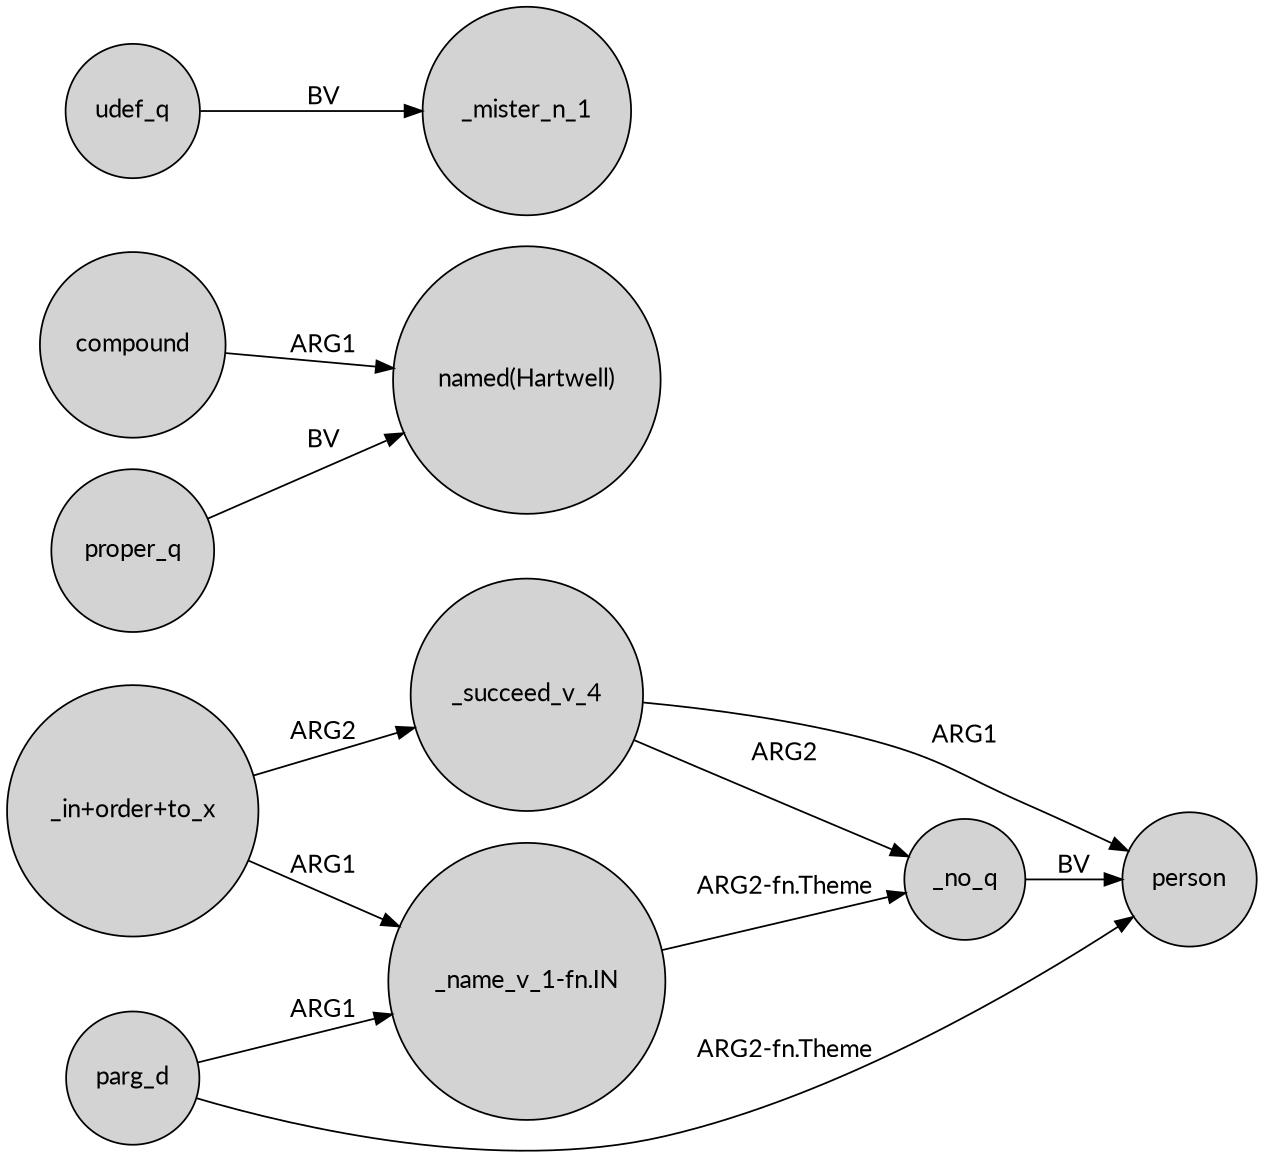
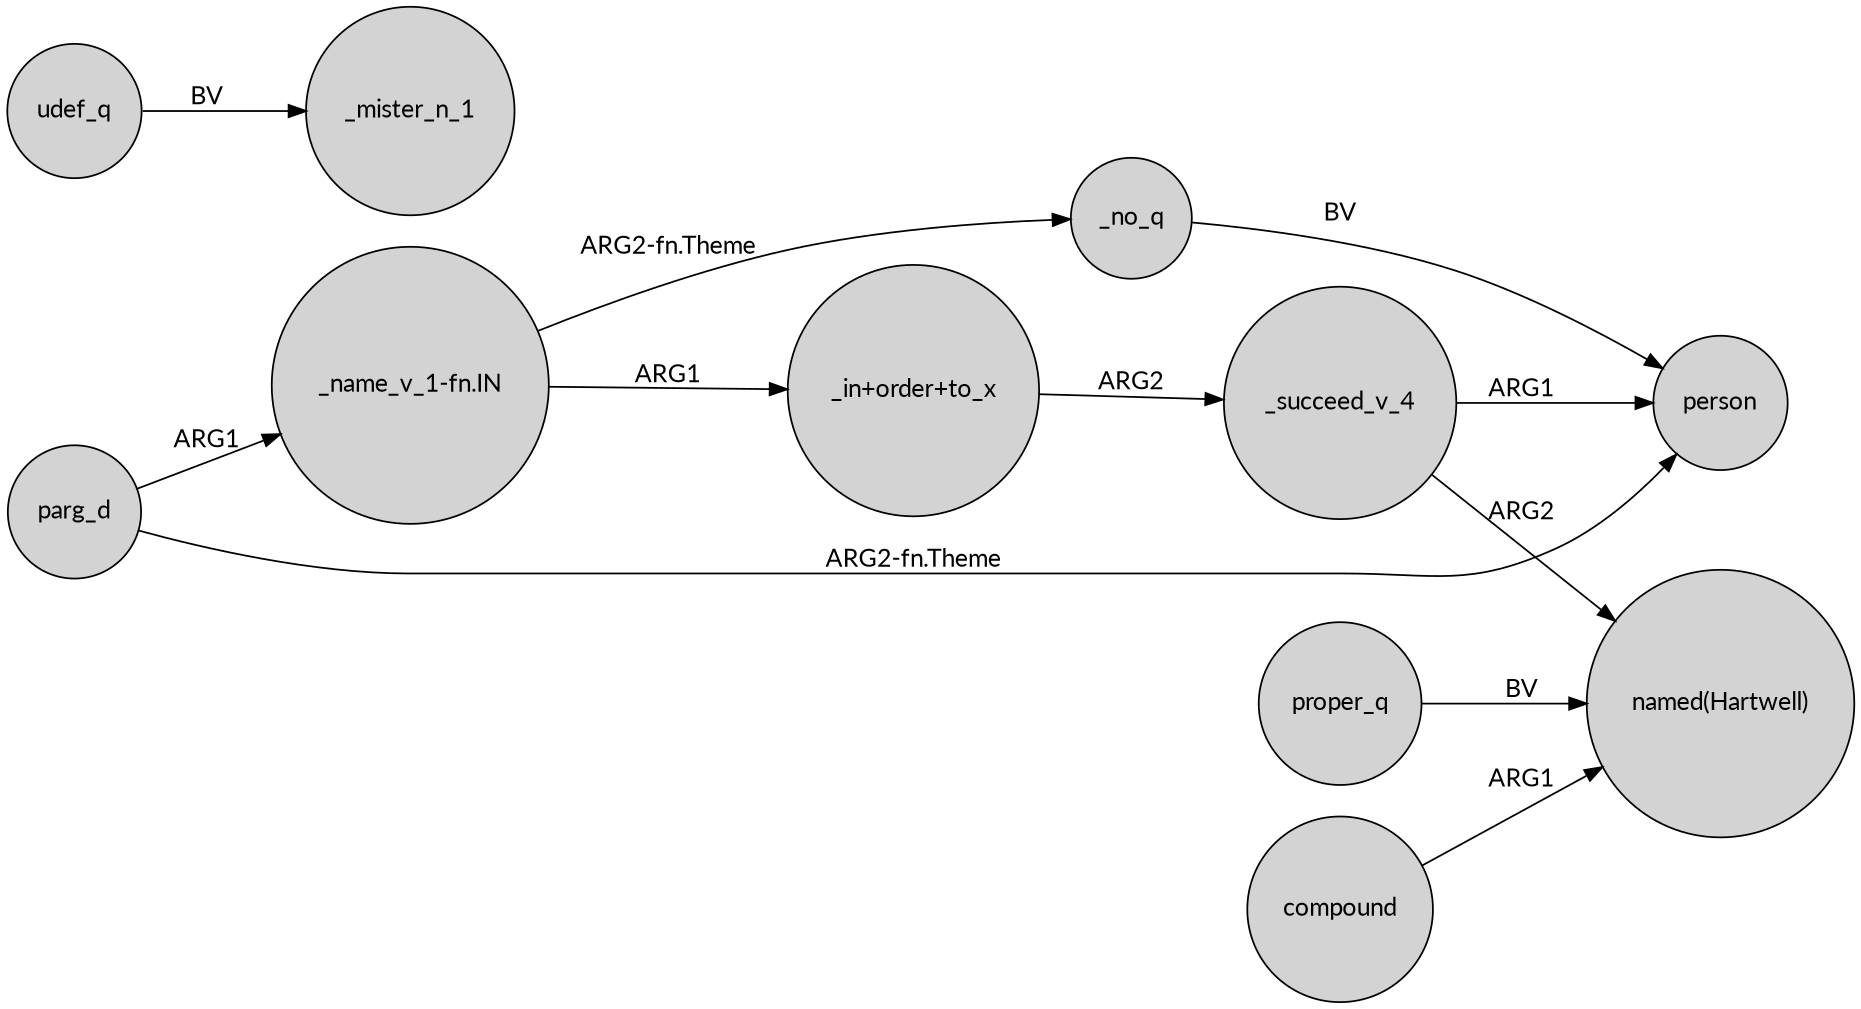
edge "_succeed_v_4" -> "_no_q": now "_succeed_v_4" -> "named(Hartwell)"
edge "_in+order+to_x" -> "_name_v_1-fn.IN": reversed
